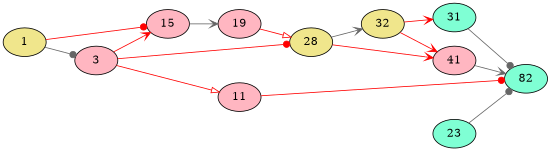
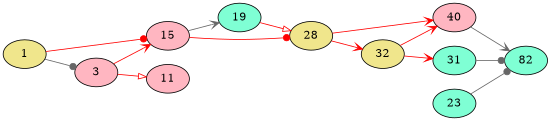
node "19": fillcolor lightpink -> aquamarine
edge "28" -> "32": color gray40 -> red
edge "3" -> "28": now "15" -> "28"
node "41": label "41" -> "40"
edge "11" -> "82": removed
